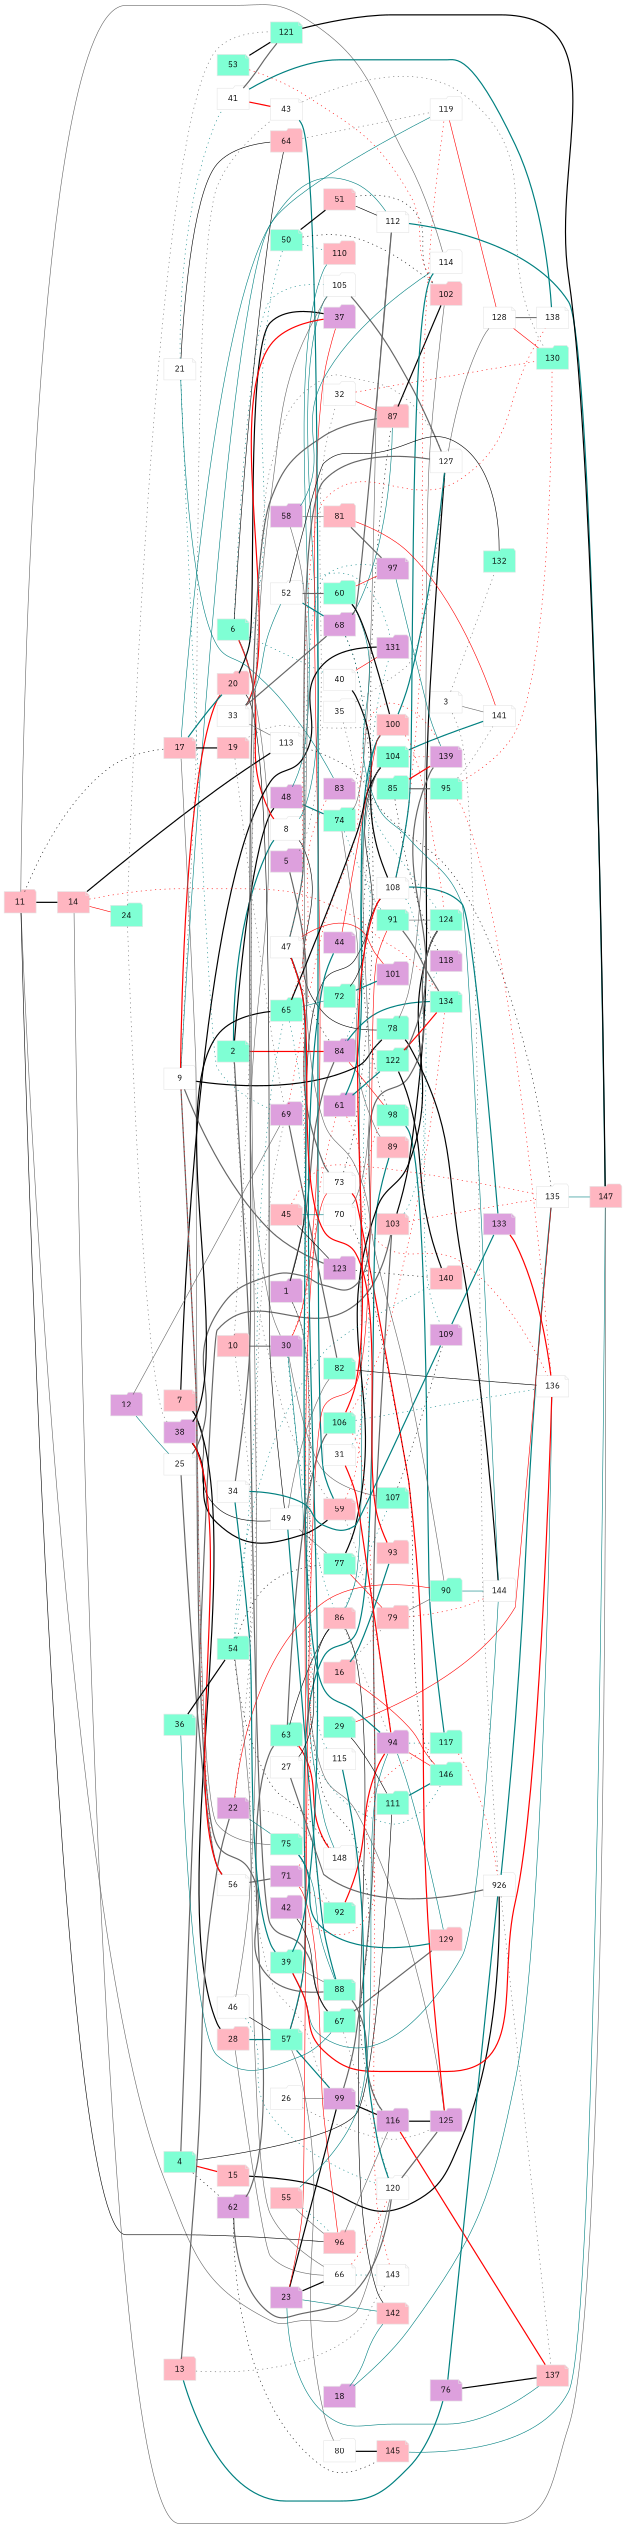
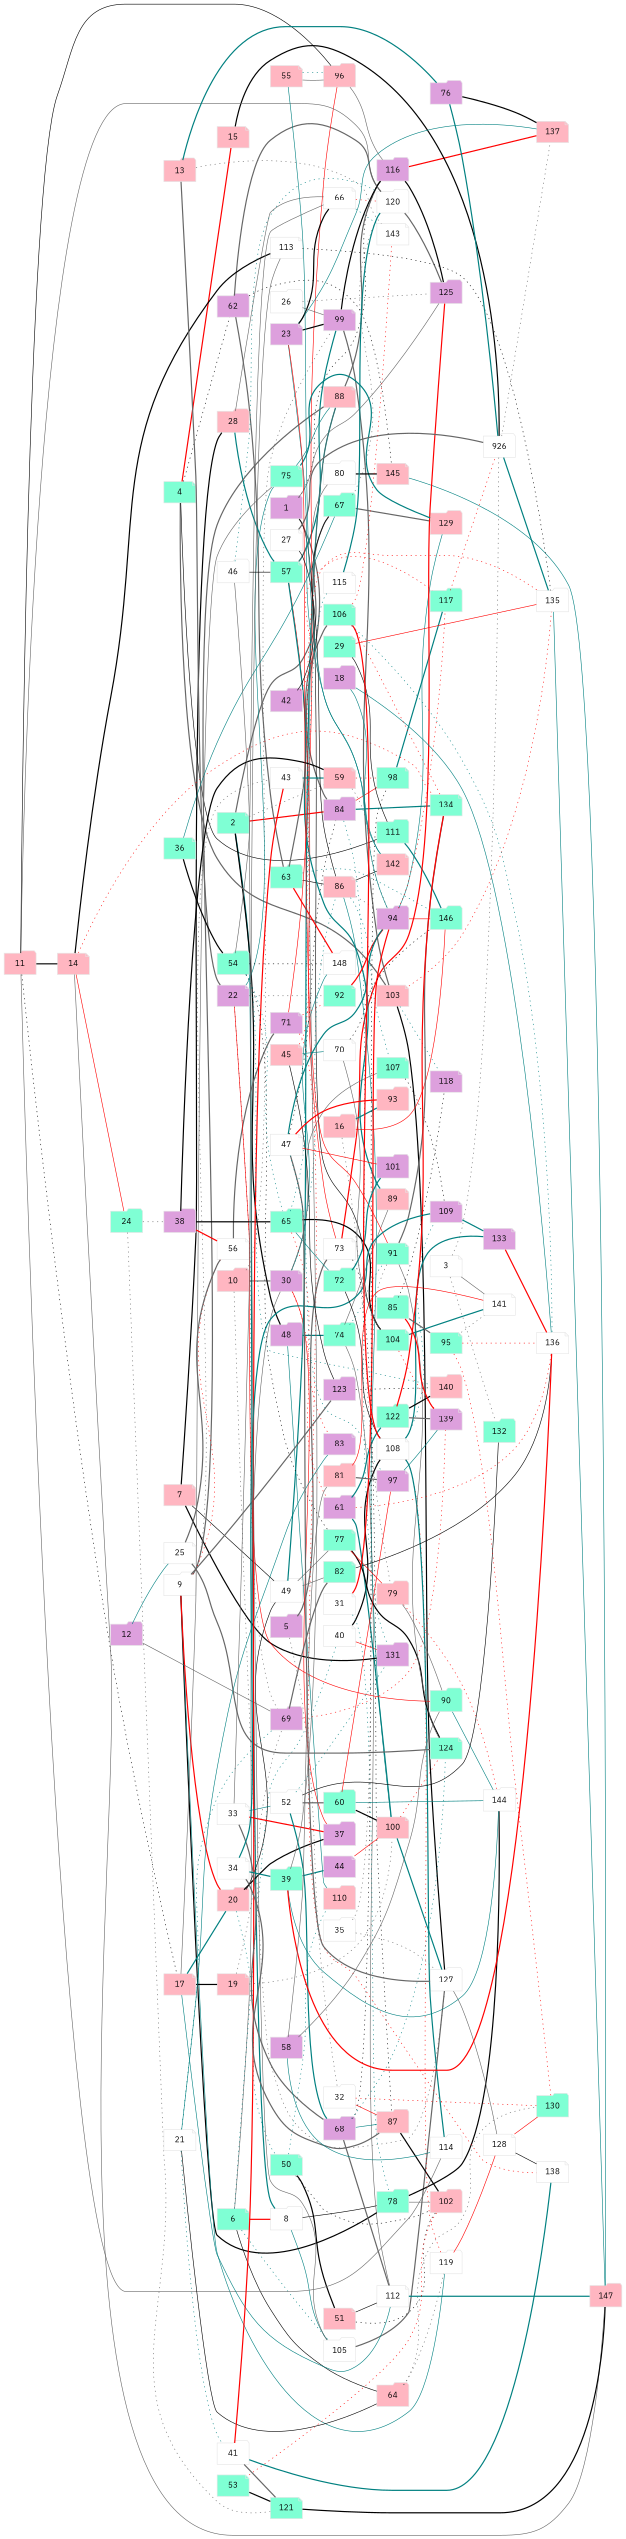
edge "43" -- "130": now "64" -- "130"
edge "94" -- "117": color teal -> red
node "88": fillcolor aquamarine -> lightpink
node "76": shape note -> folder
